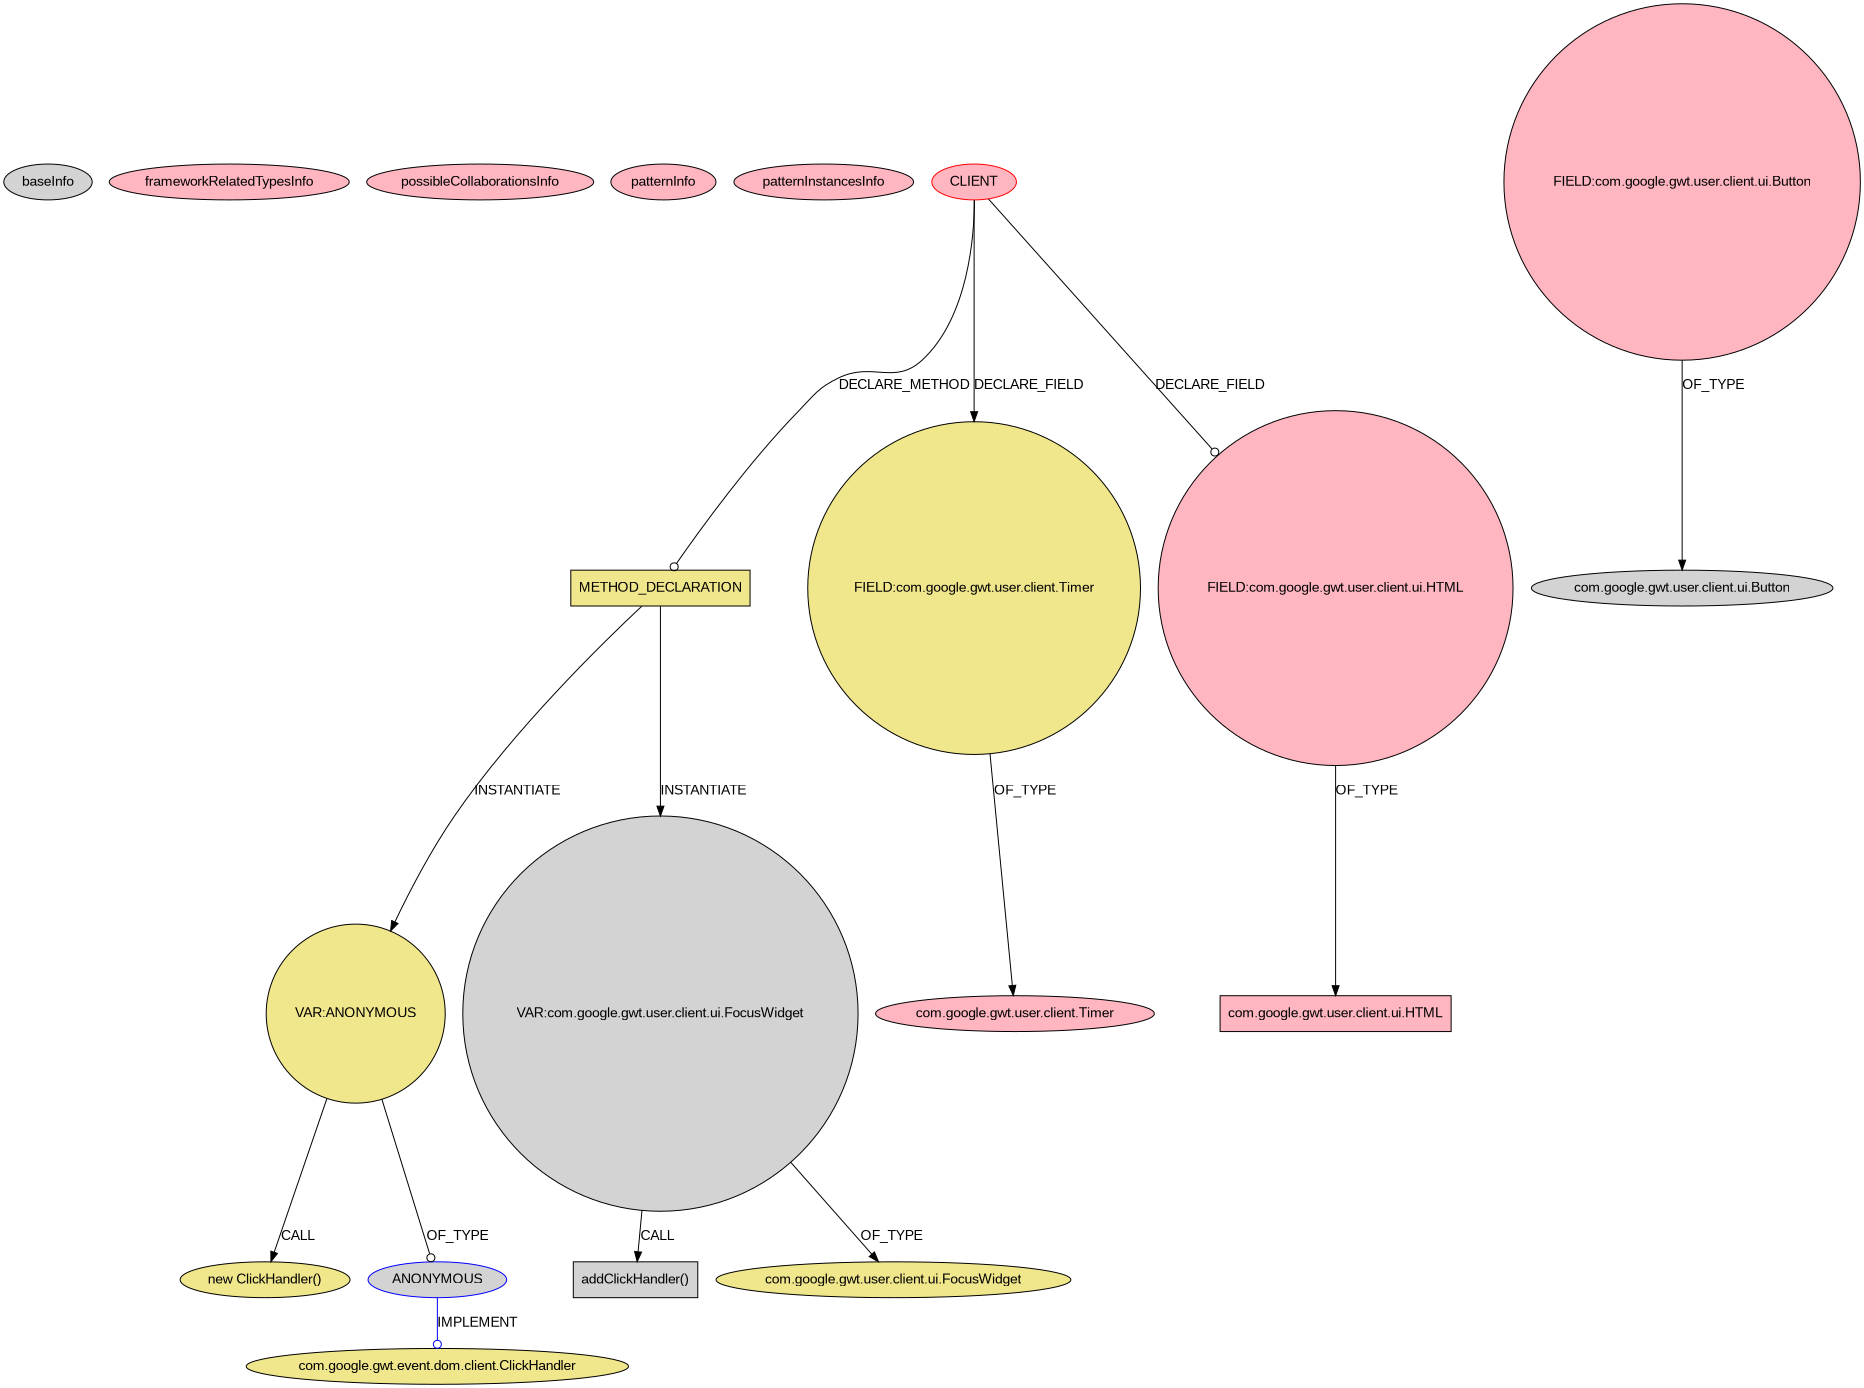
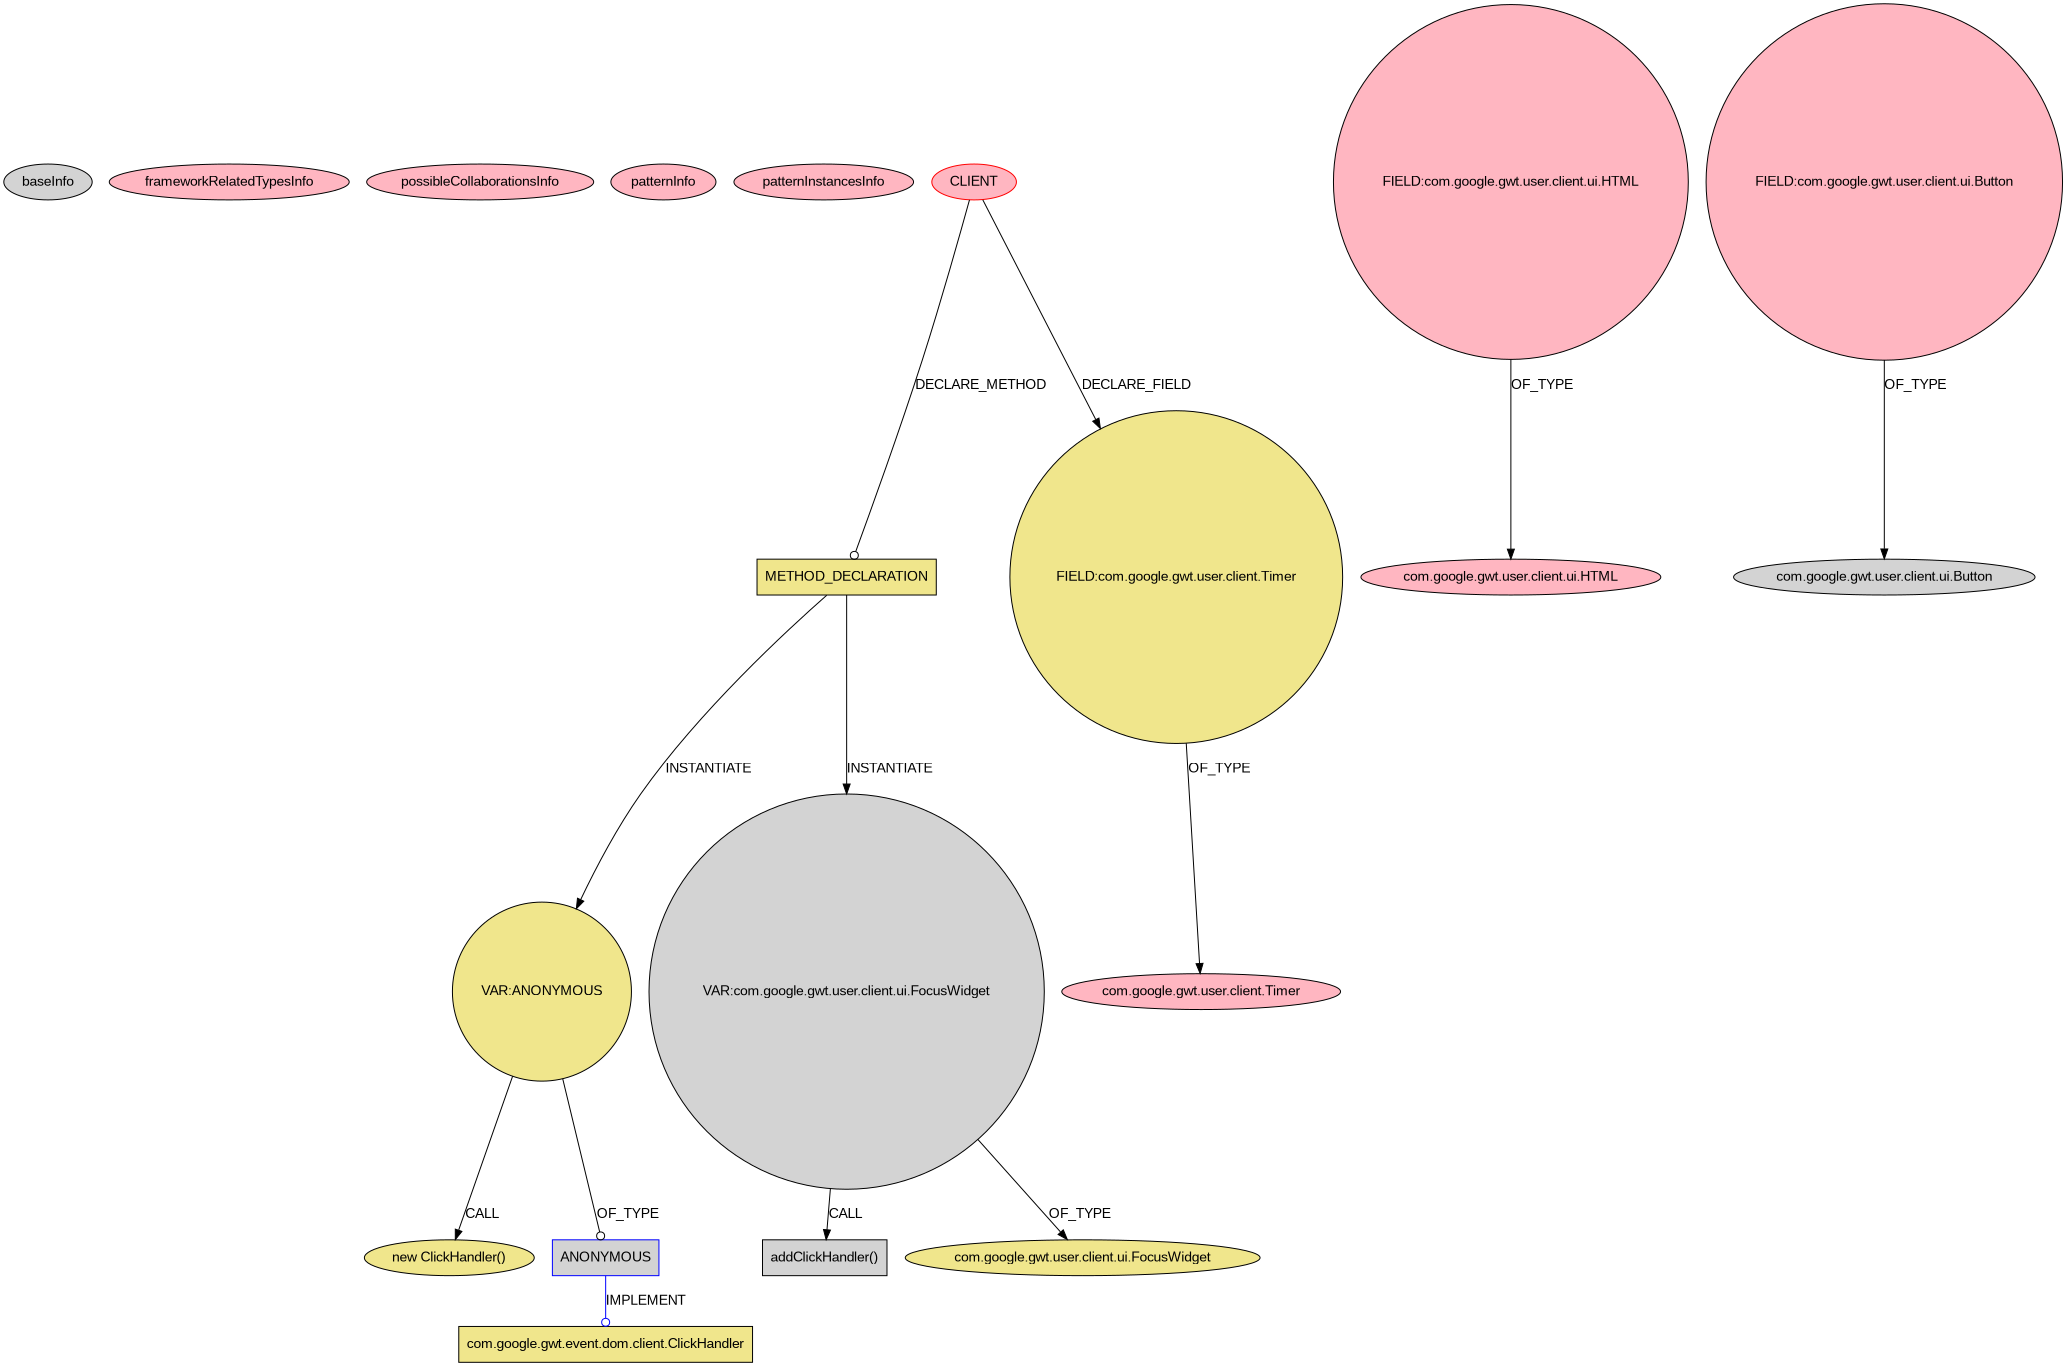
edge "CLIENT" -> "FIELD:com.google.gwt.user.client.ui.HTML": removed, label "DECLARE_FIELD"
node "com.google.gwt.user.client.ui.HTML": shape box -> ellipse
node "ANONYMOUS": shape ellipse -> box
node "com.google.gwt.event.dom.client.ClickHandler": shape ellipse -> box
